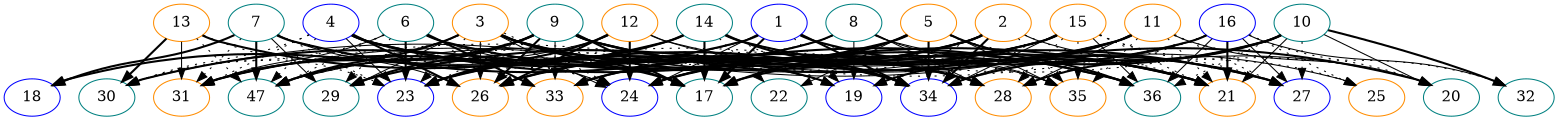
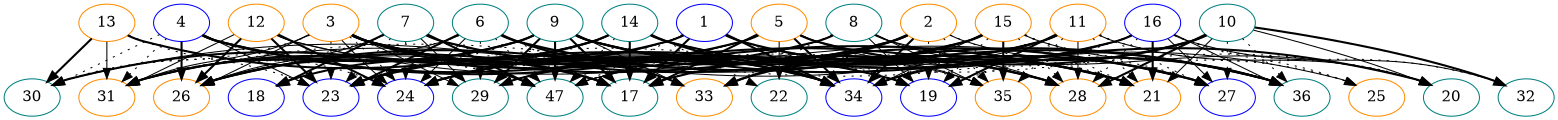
edge "15" -> "35": style dotted -> bold
edge "16" -> "47": added
